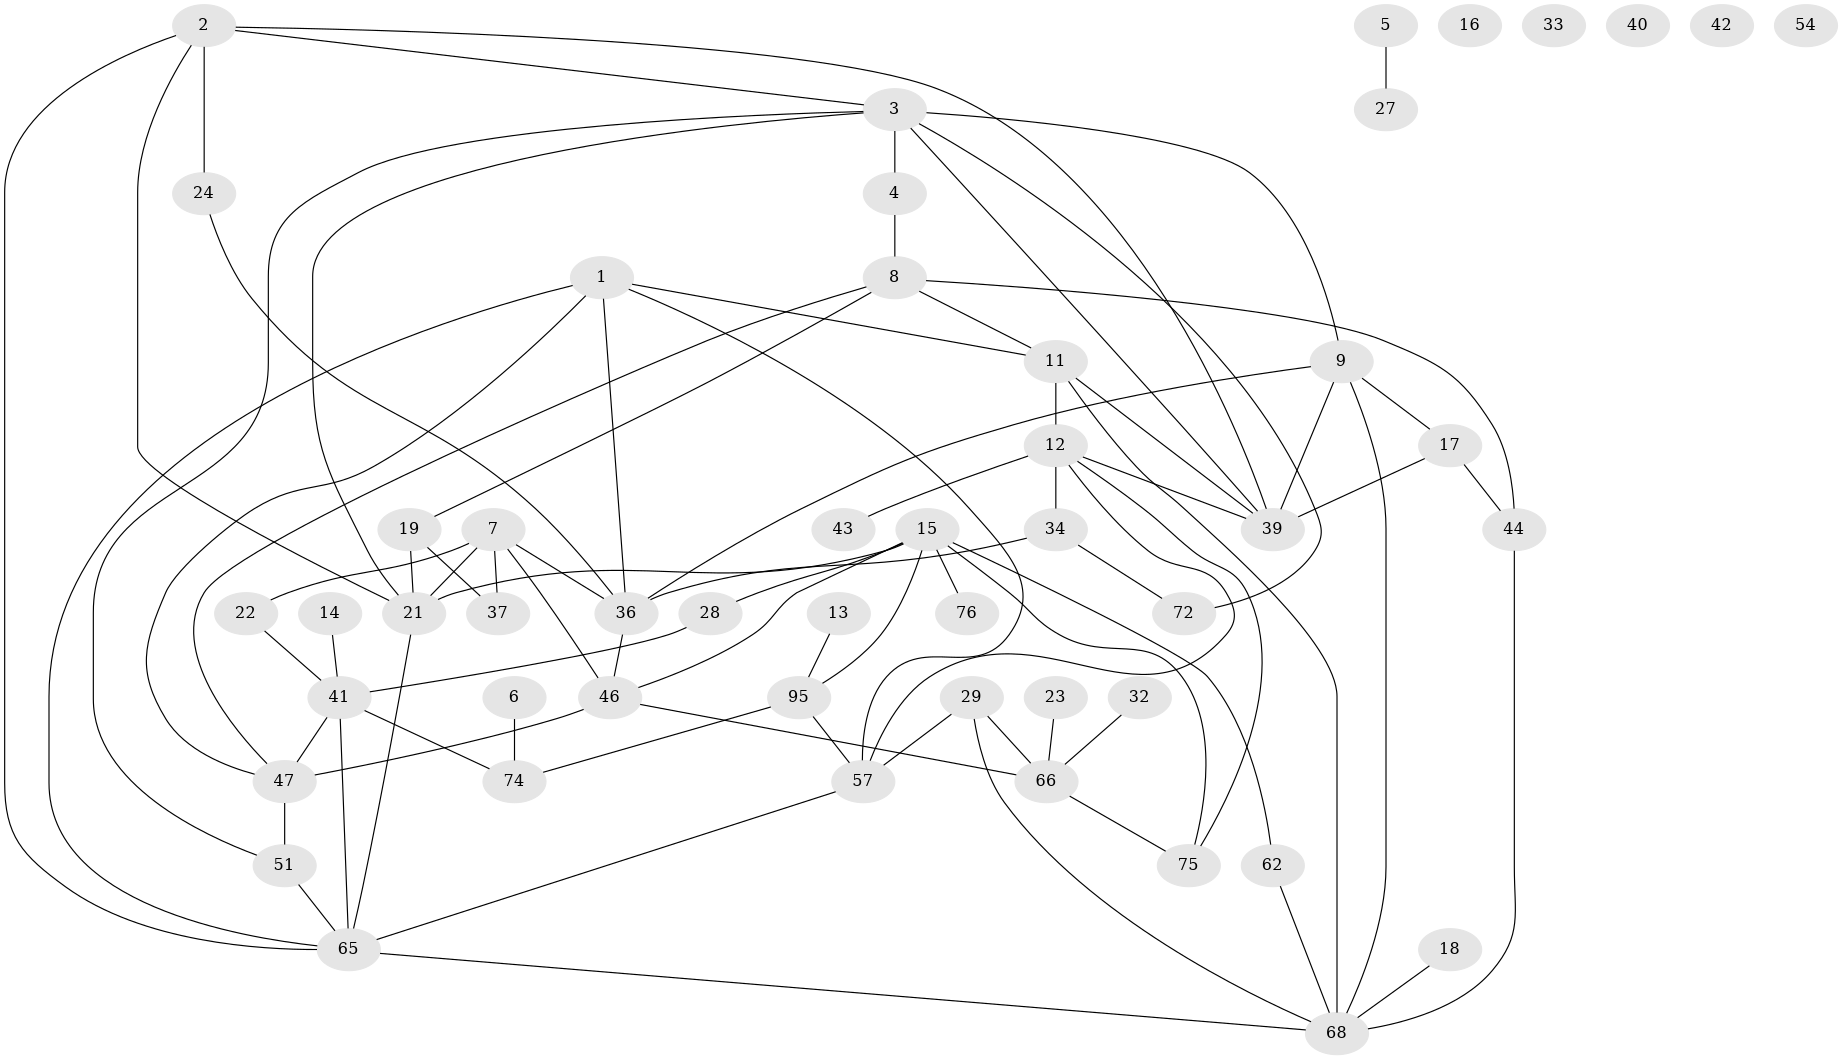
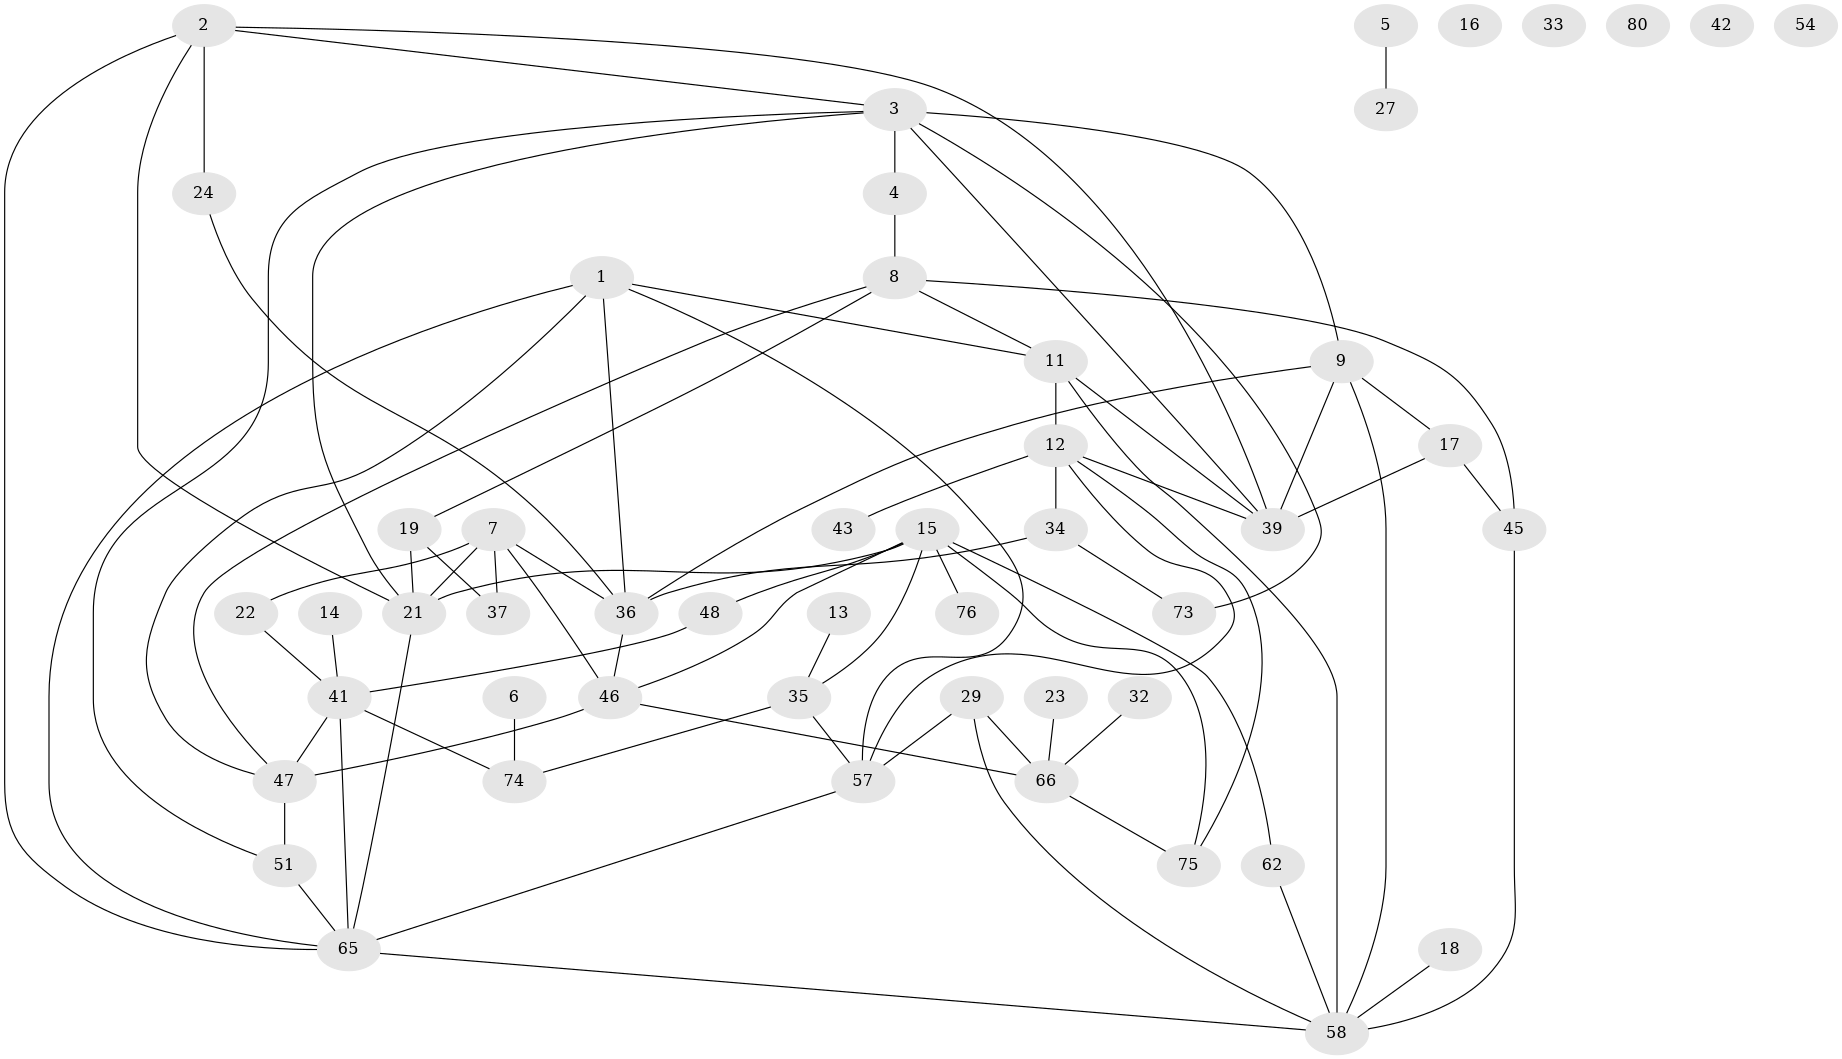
node "40": label "40" -> "80"
node "44": label "44" -> "45"
node "28": label "28" -> "48"
node "72": label "72" -> "73"
node "95": label "95" -> "35"
node "68": label "68" -> "58"
